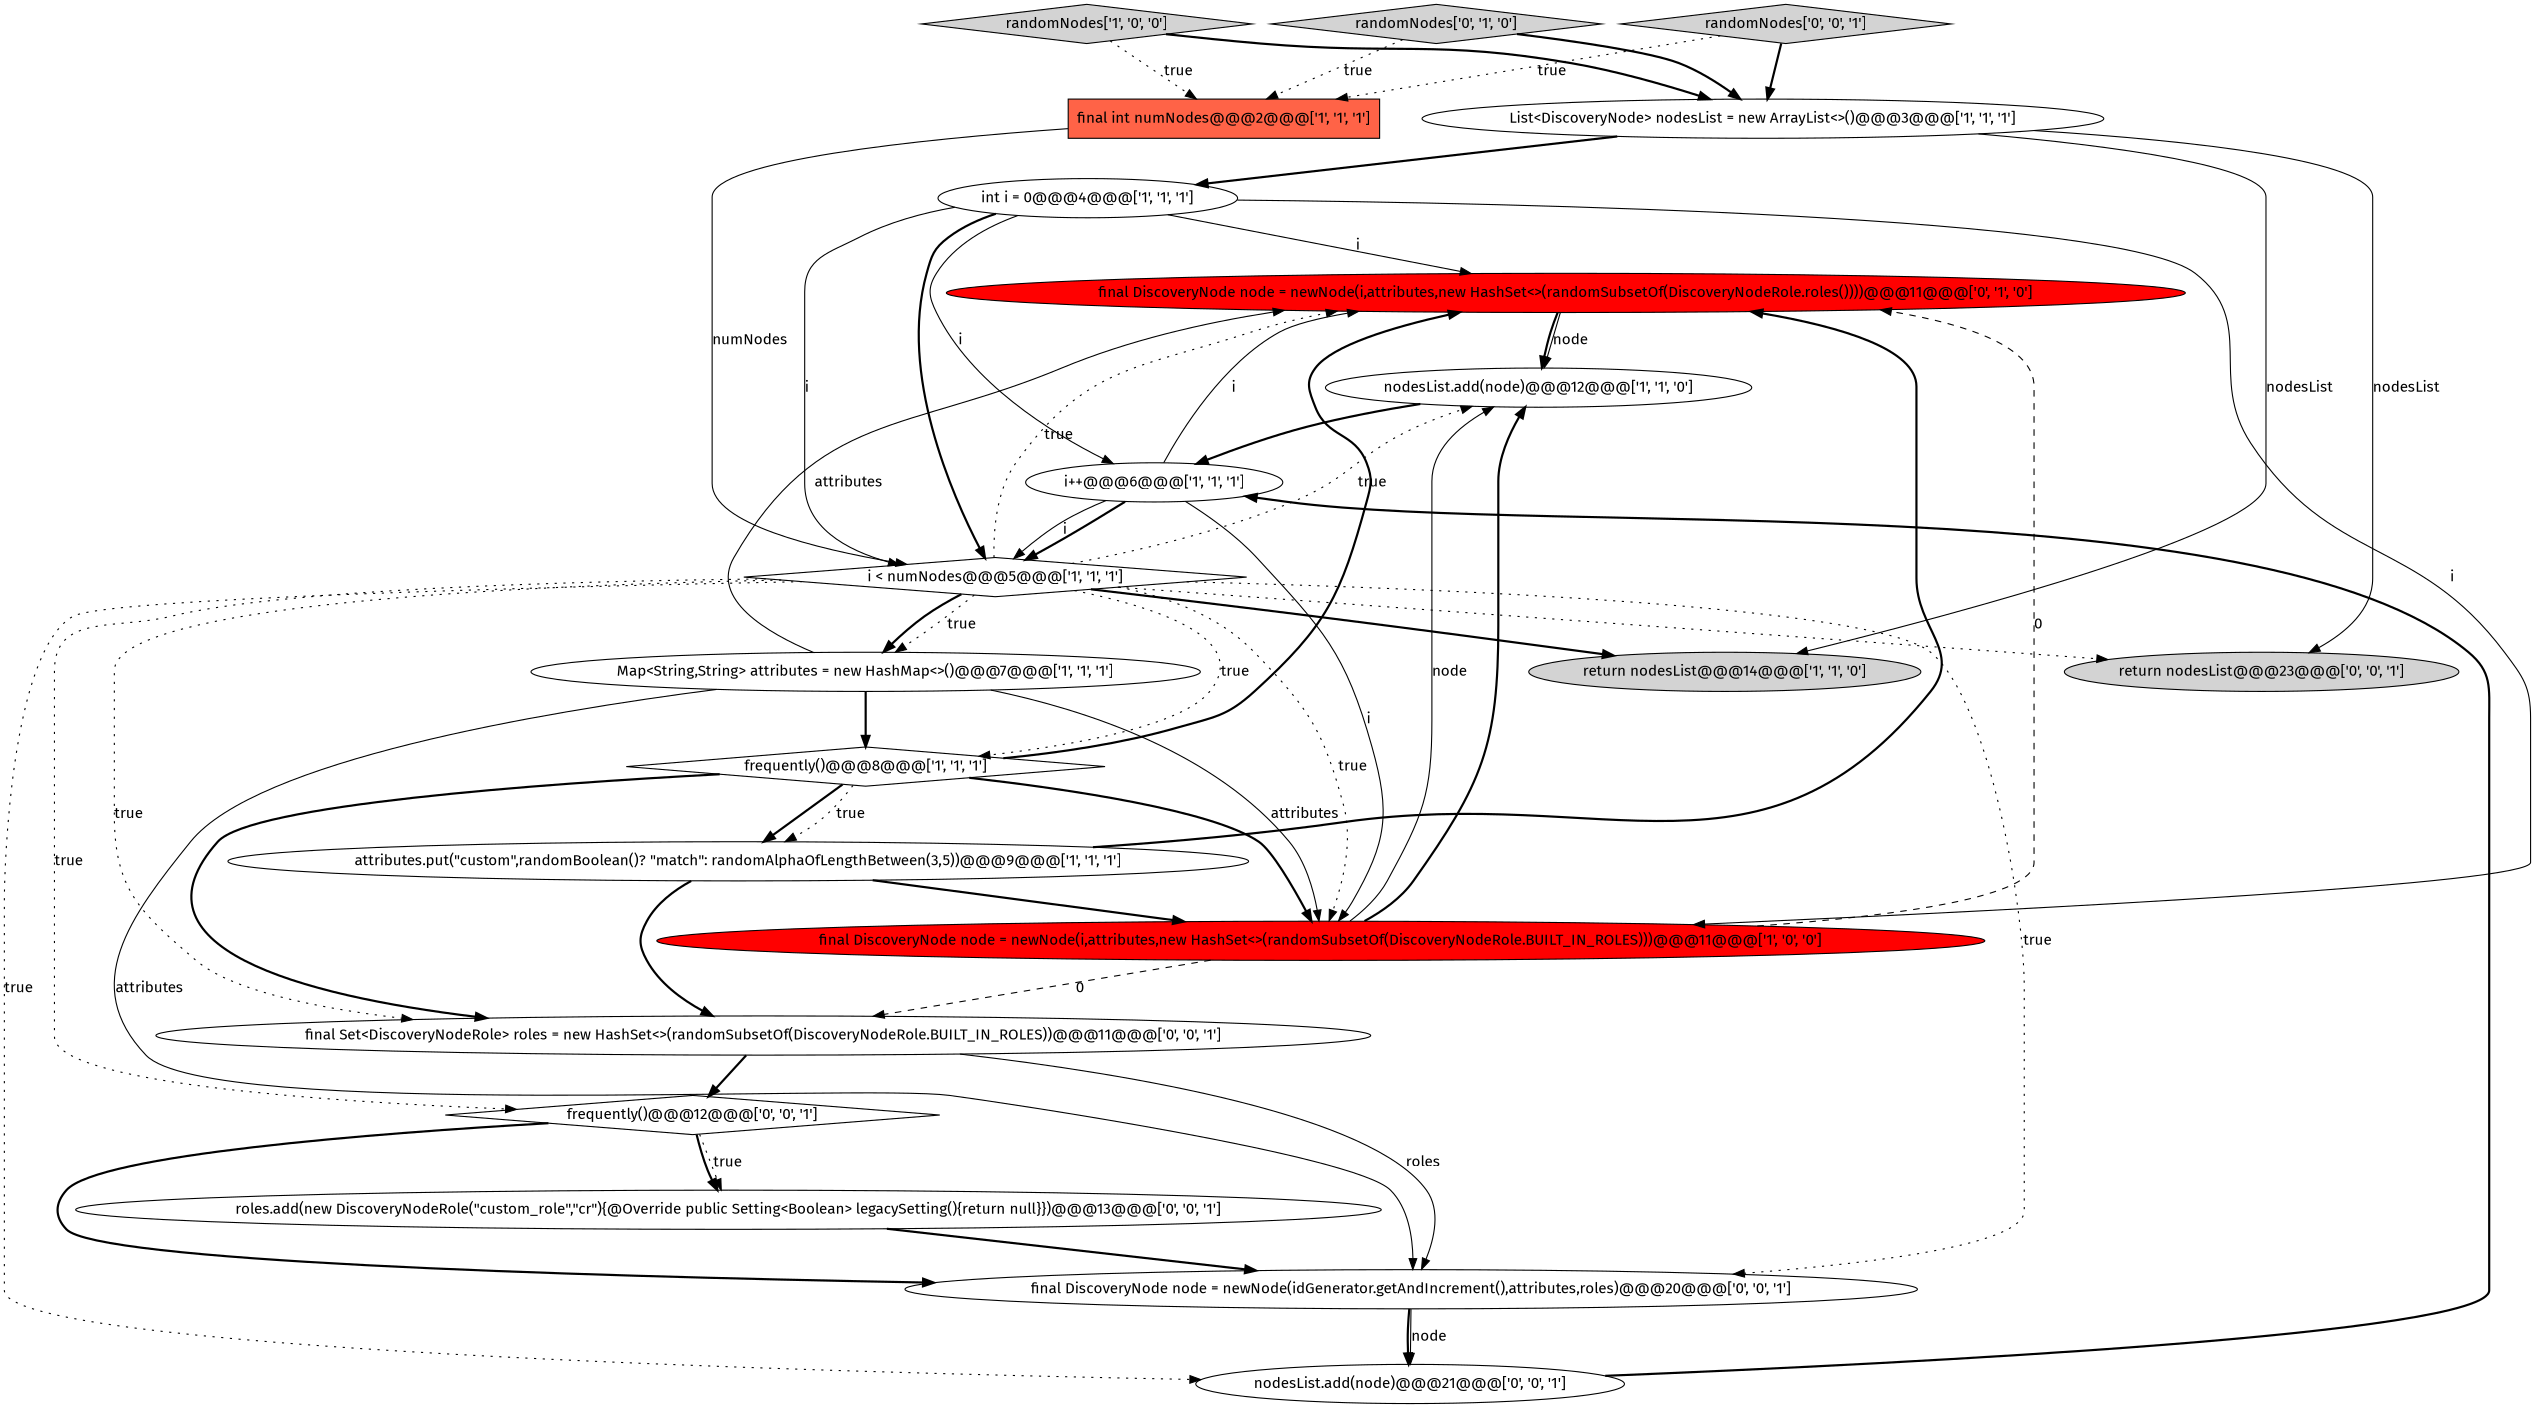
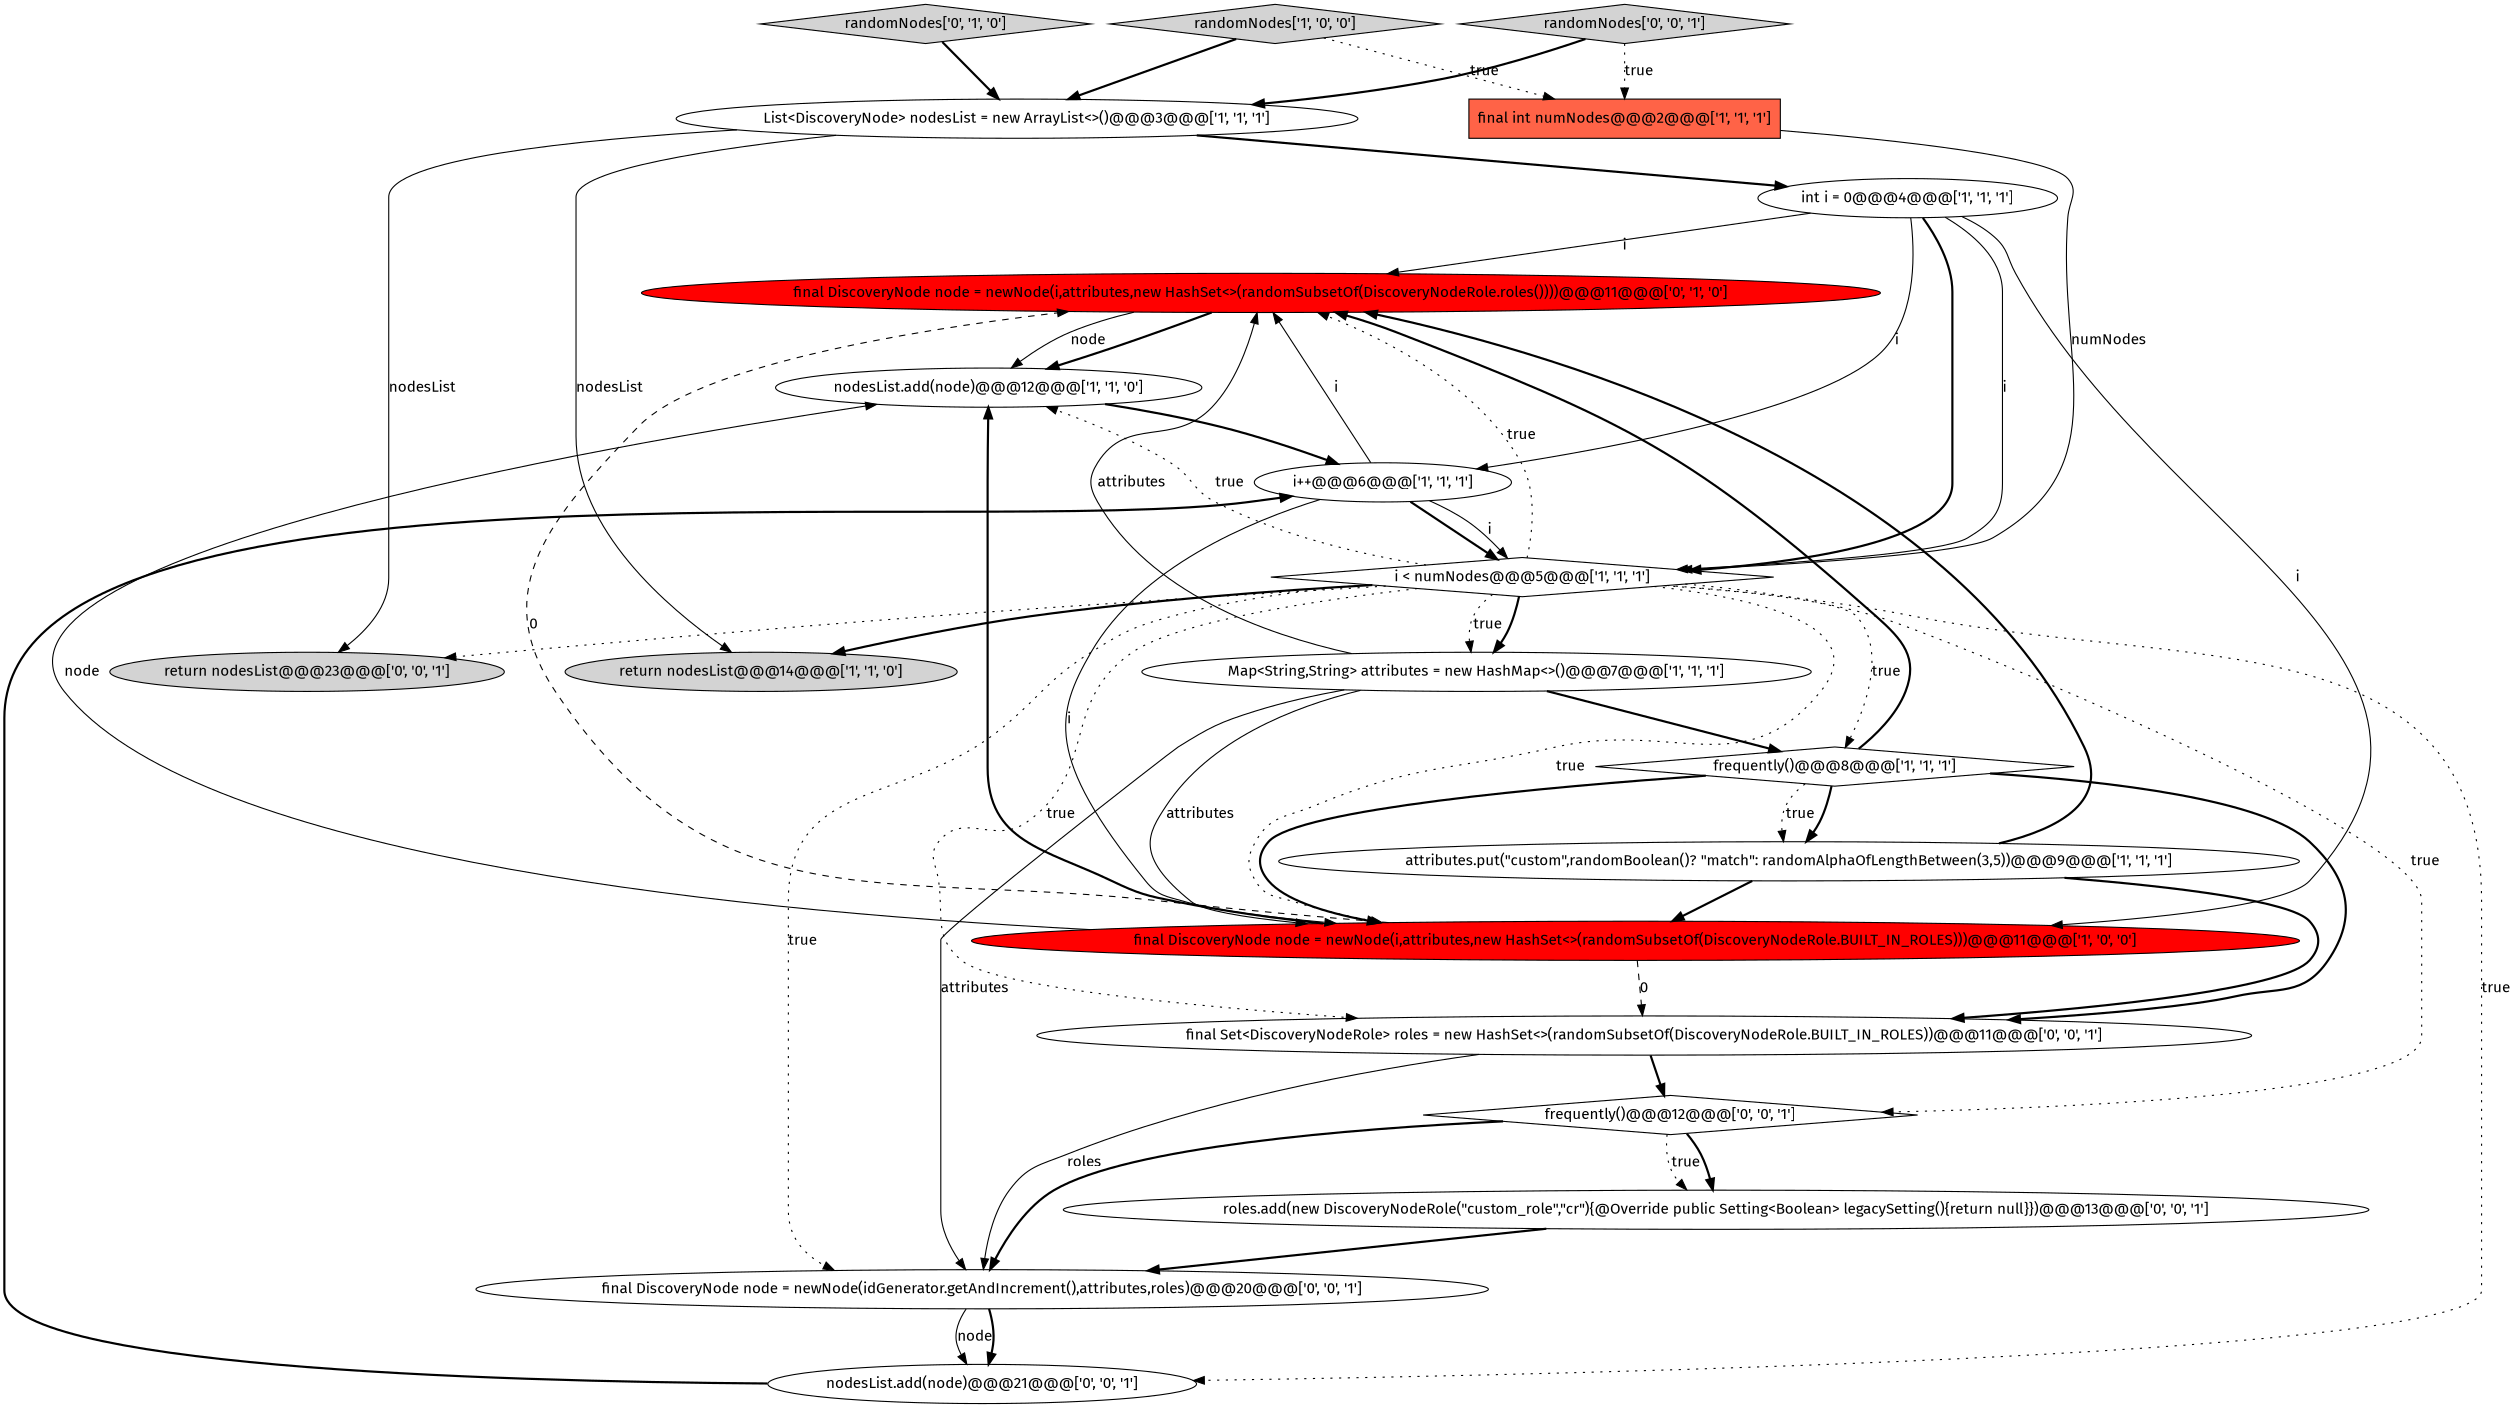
edge "randomNodes['0', '1', '0']" -> "final int numNodes@@@2@@@['1', '1', '1']": removed, label "true"
